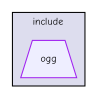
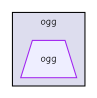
cluster "include": label "include" -> "ogg"
